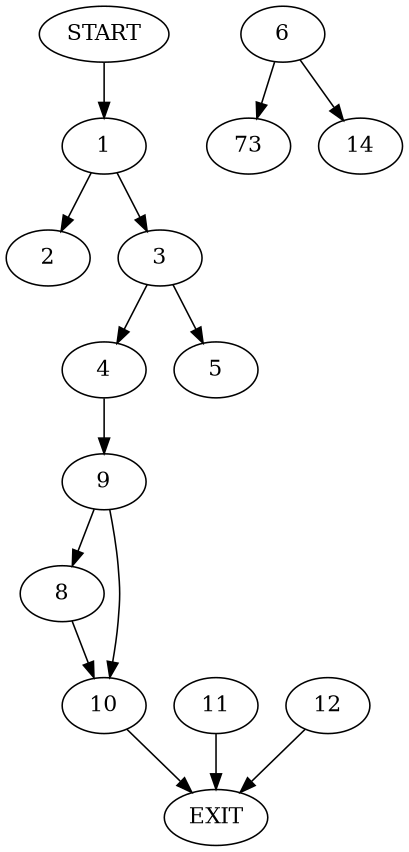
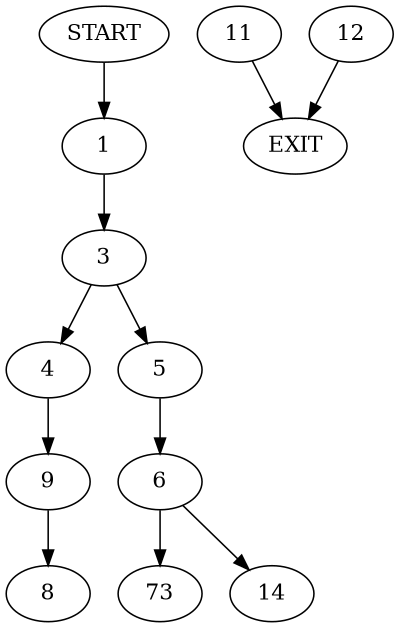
node "2": removed
edge "5" -> "6": added
node "10": removed
